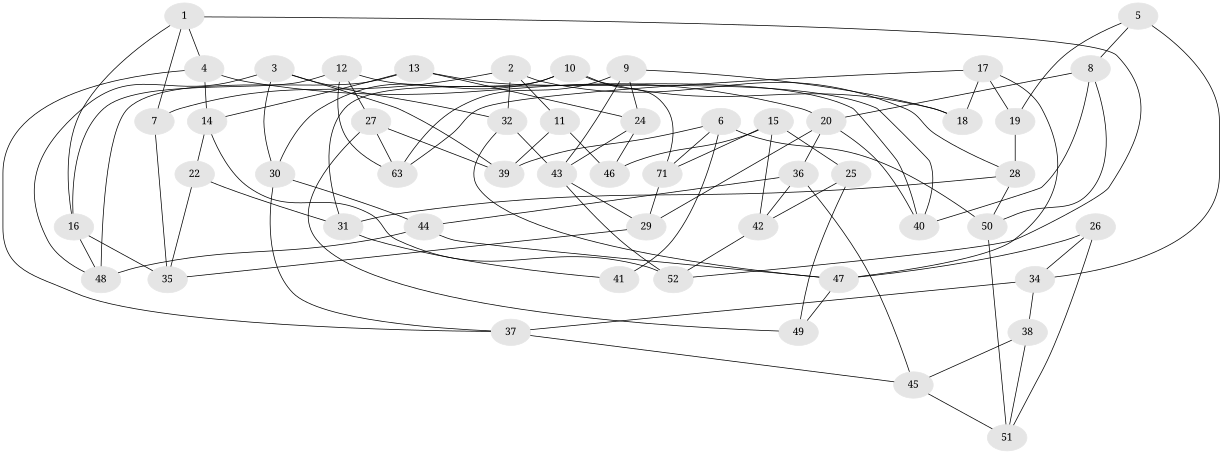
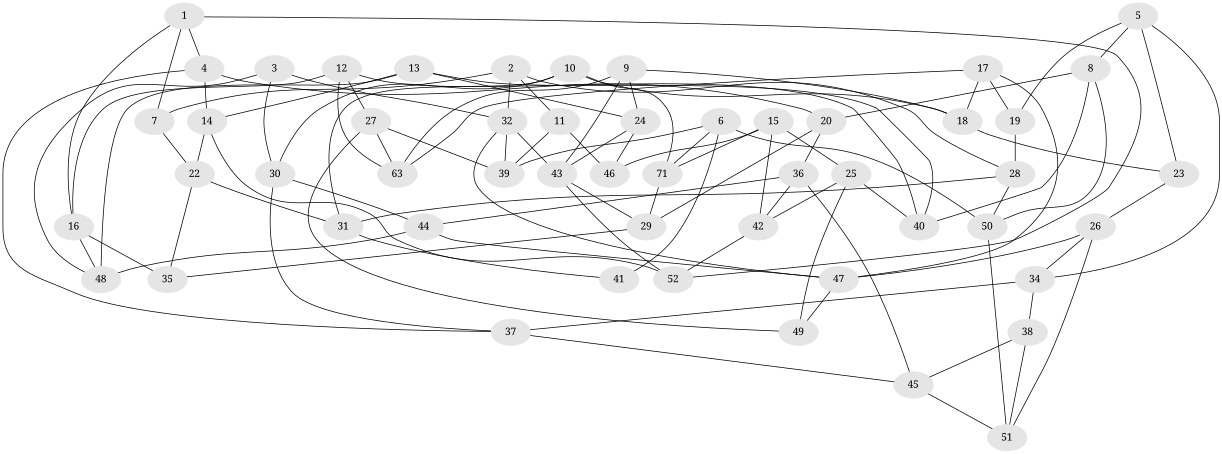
edge "3" -- "39": now "32" -- "39"
edge "20" -- "40": now "25" -- "40"
node "23": added
edge "7" -- "35": now "7" -- "22"
